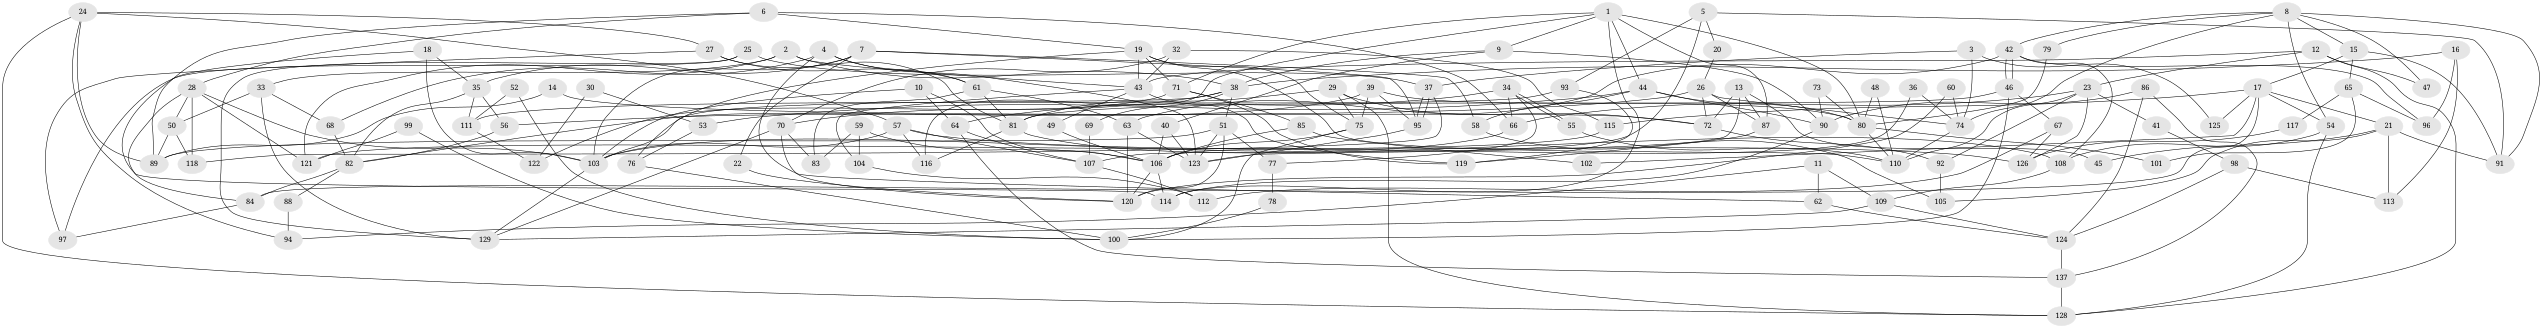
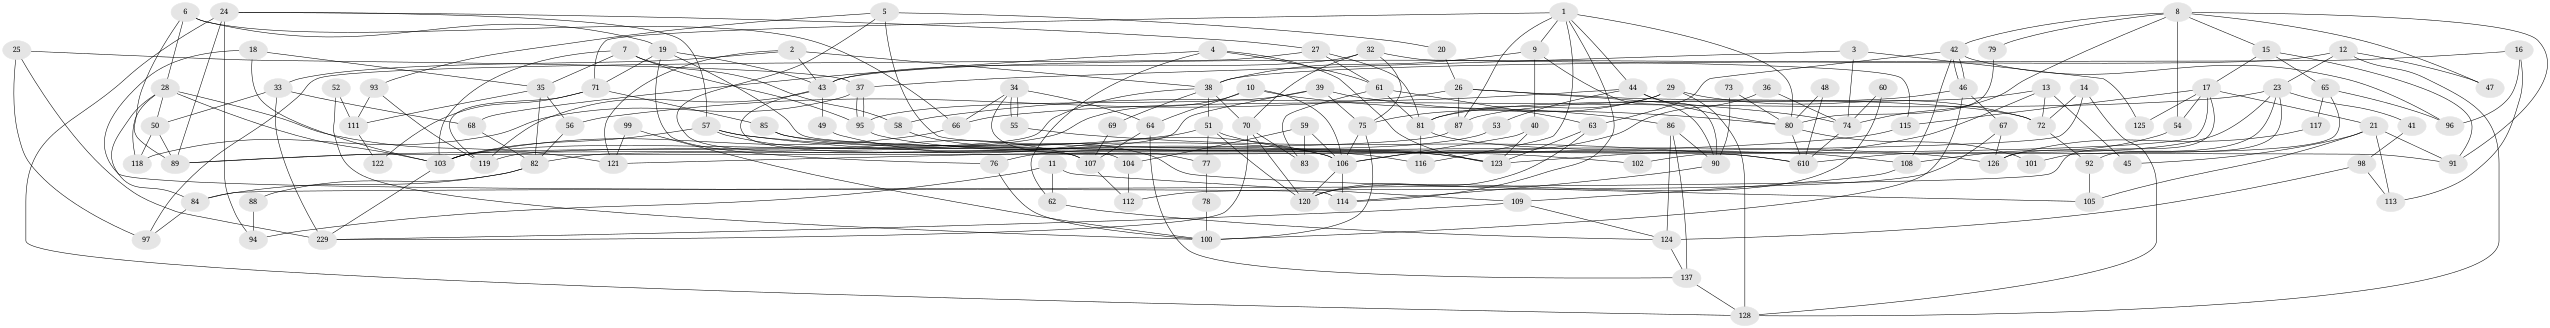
edge "19" -- "75": now "32" -- "75"
node "30": removed
edge "10" -- "86": added
node "22": removed
node "110": label "110" -> "610"
node "129": label "129" -> "229"
edge "54" -- "128": now "14" -- "128"
